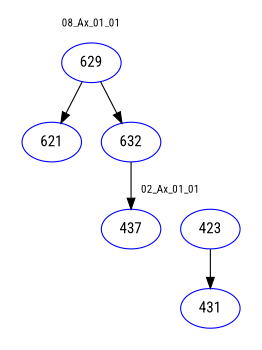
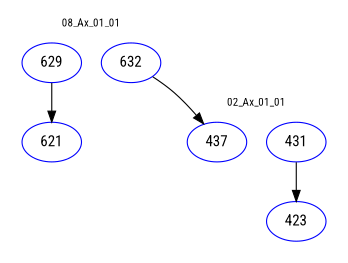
edge "629" -> "632": removed
edge "423" -> "431": reversed
